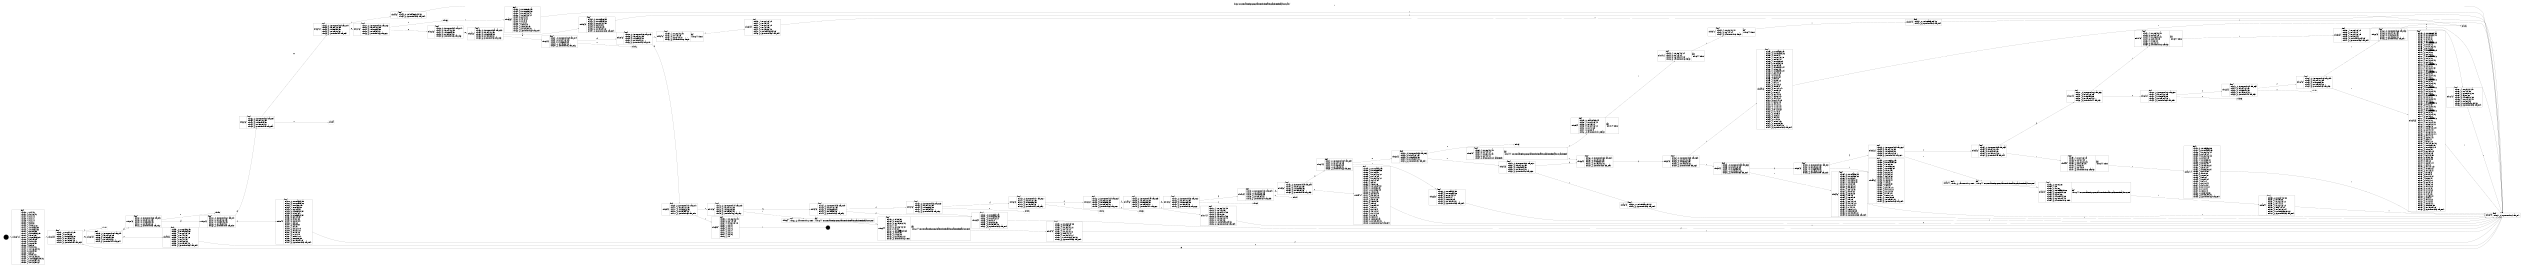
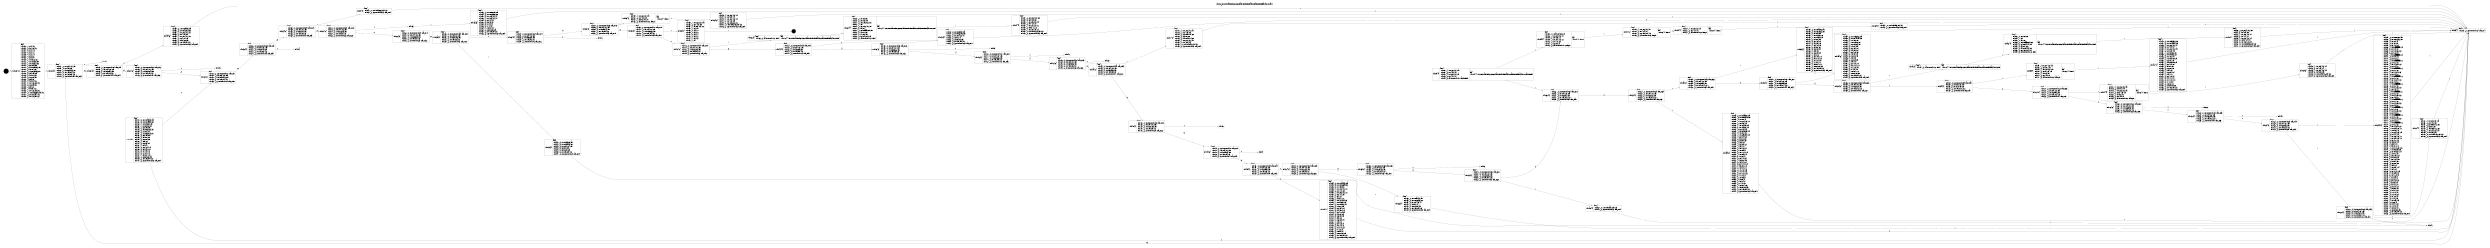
edge "0x40131c [28]" -> "0x401b7e [91]": reversed
